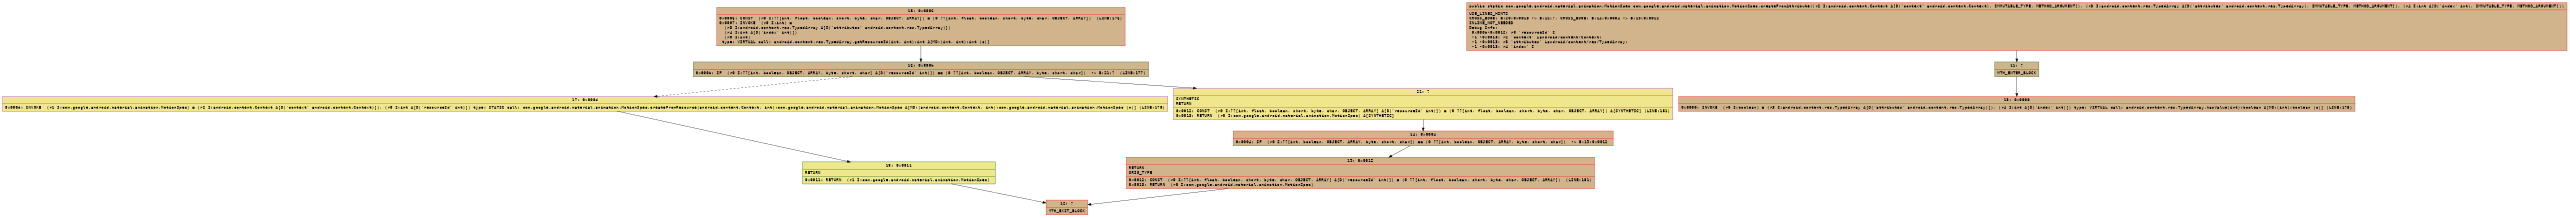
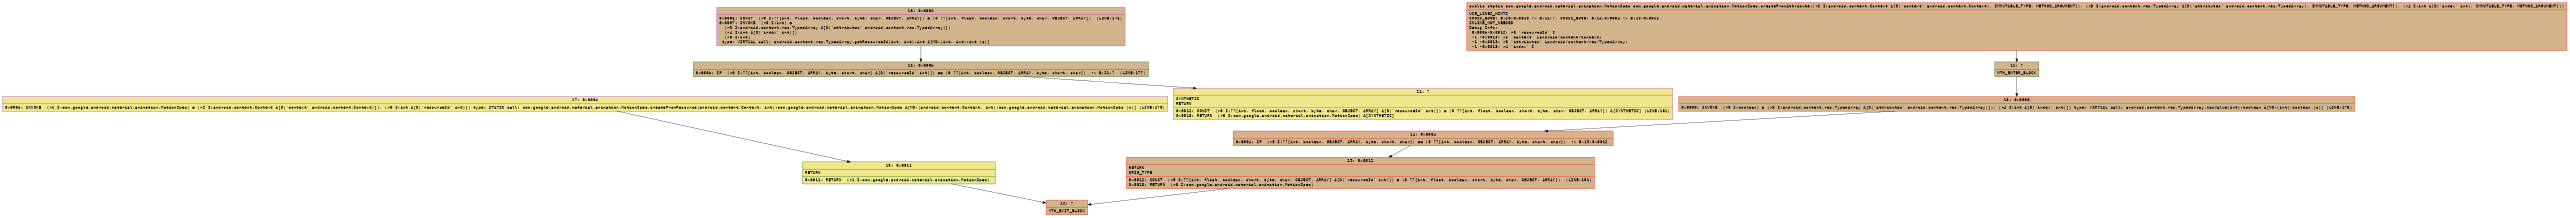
node "15: 0x0006": color red -> purple
edge "16: 0x000b" -> "17: 0x000d": removed
edge "21: ?" -> "14: 0x0004": now "13: 0x0000" -> "14: 0x0004"
